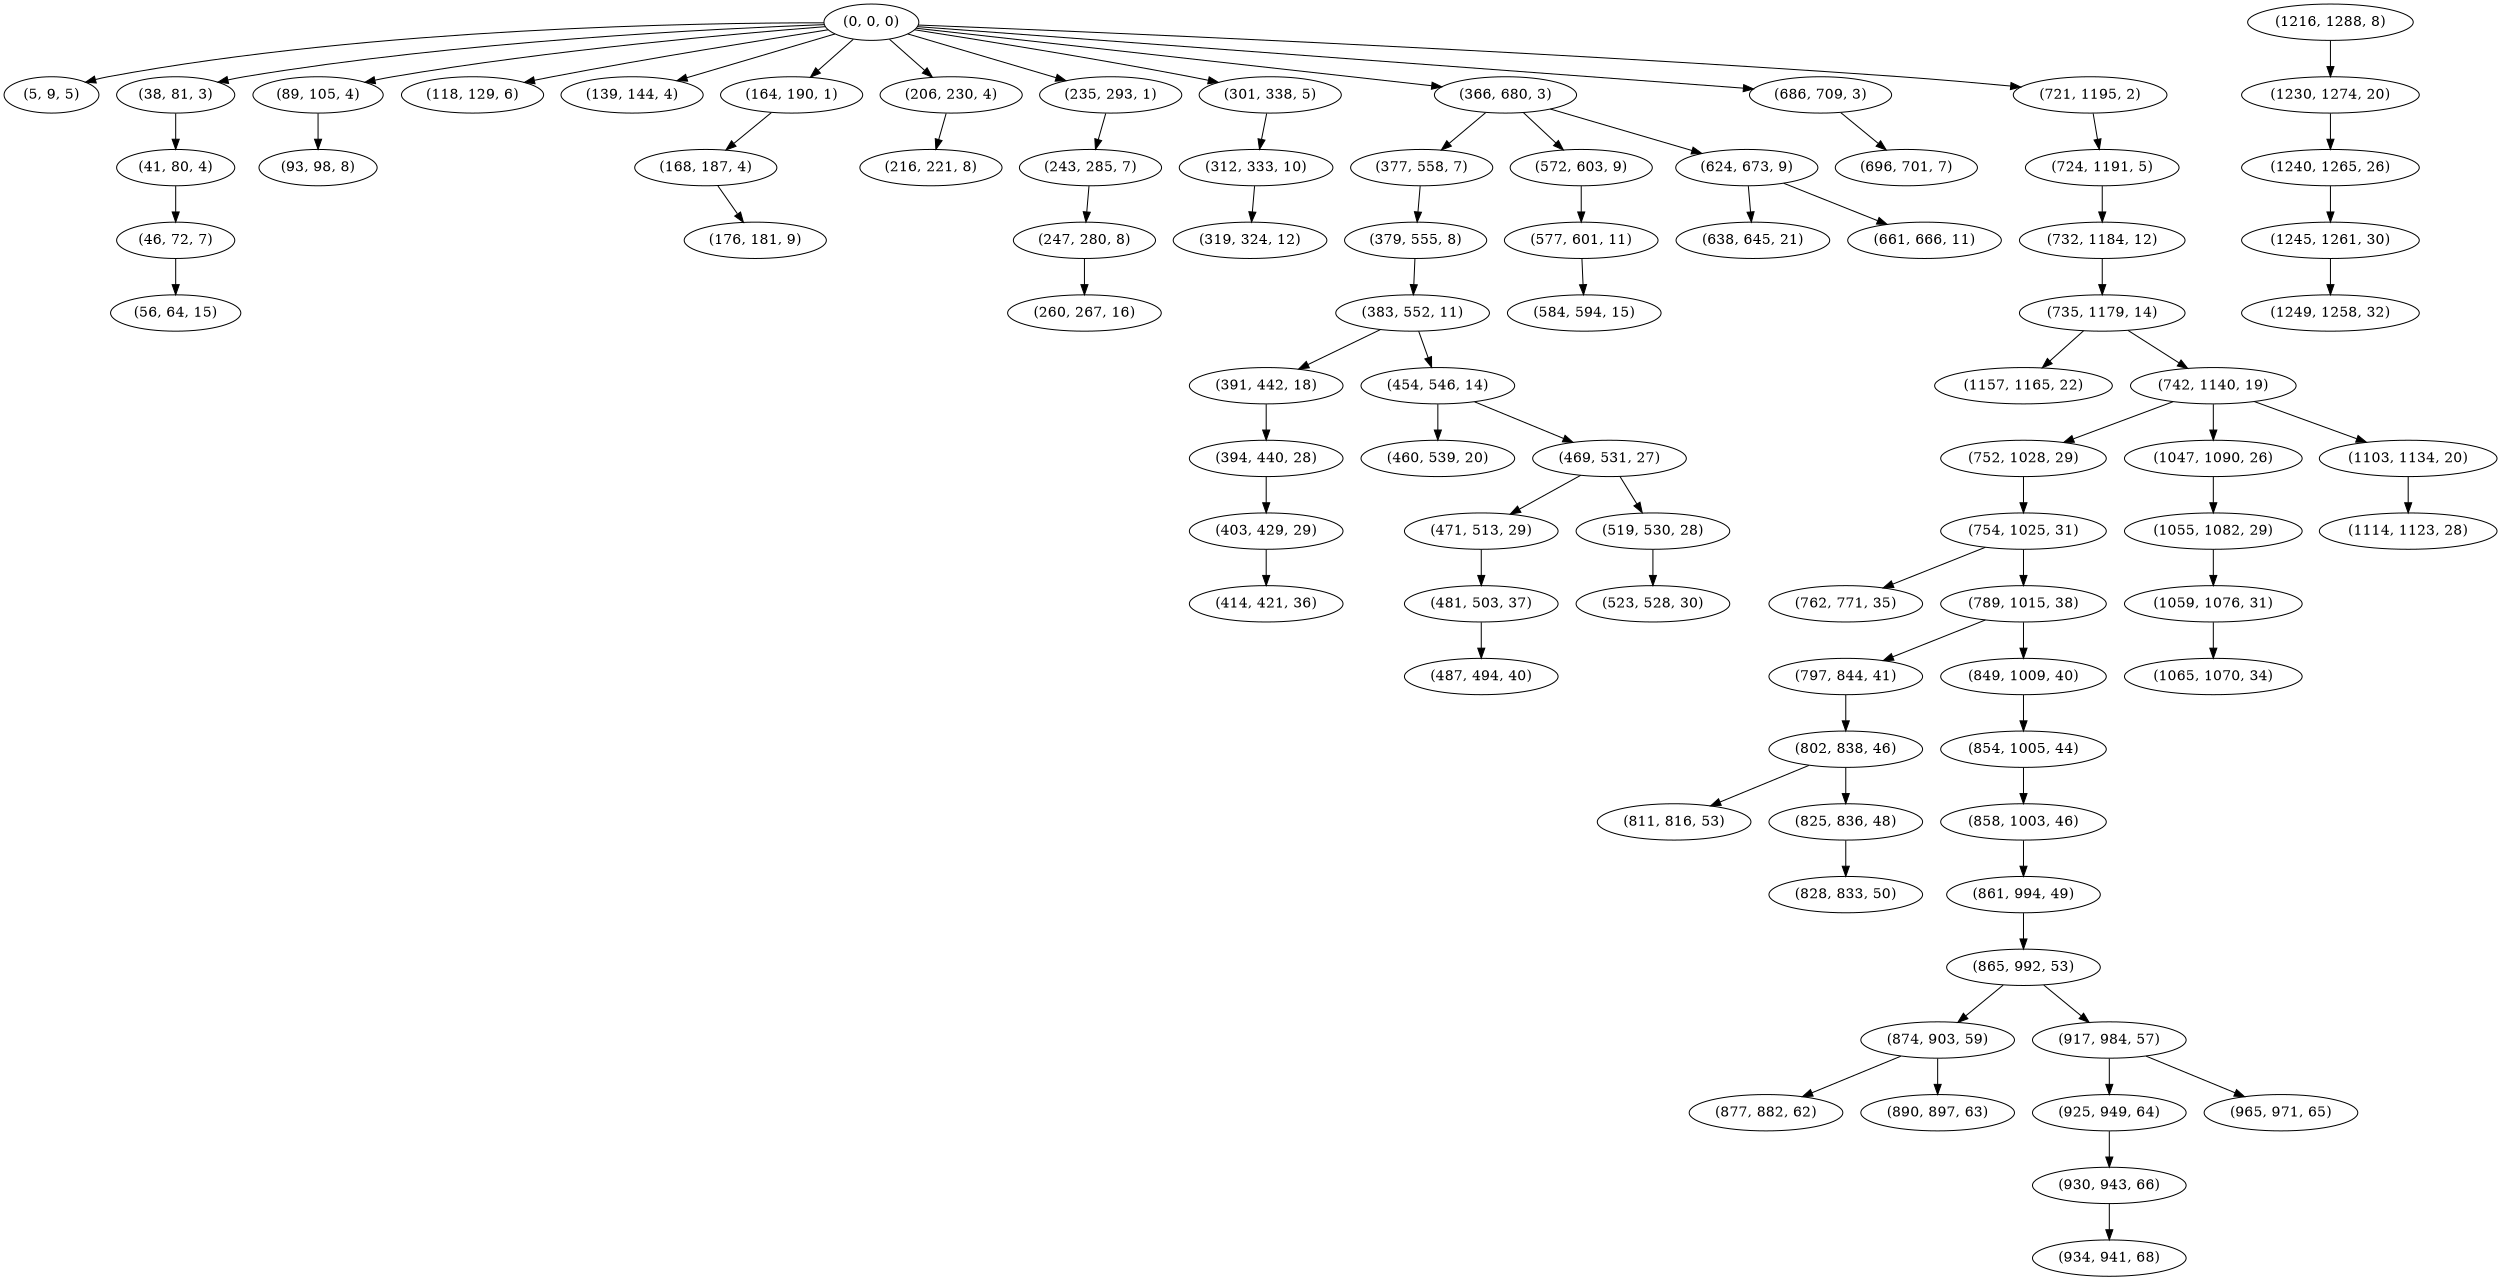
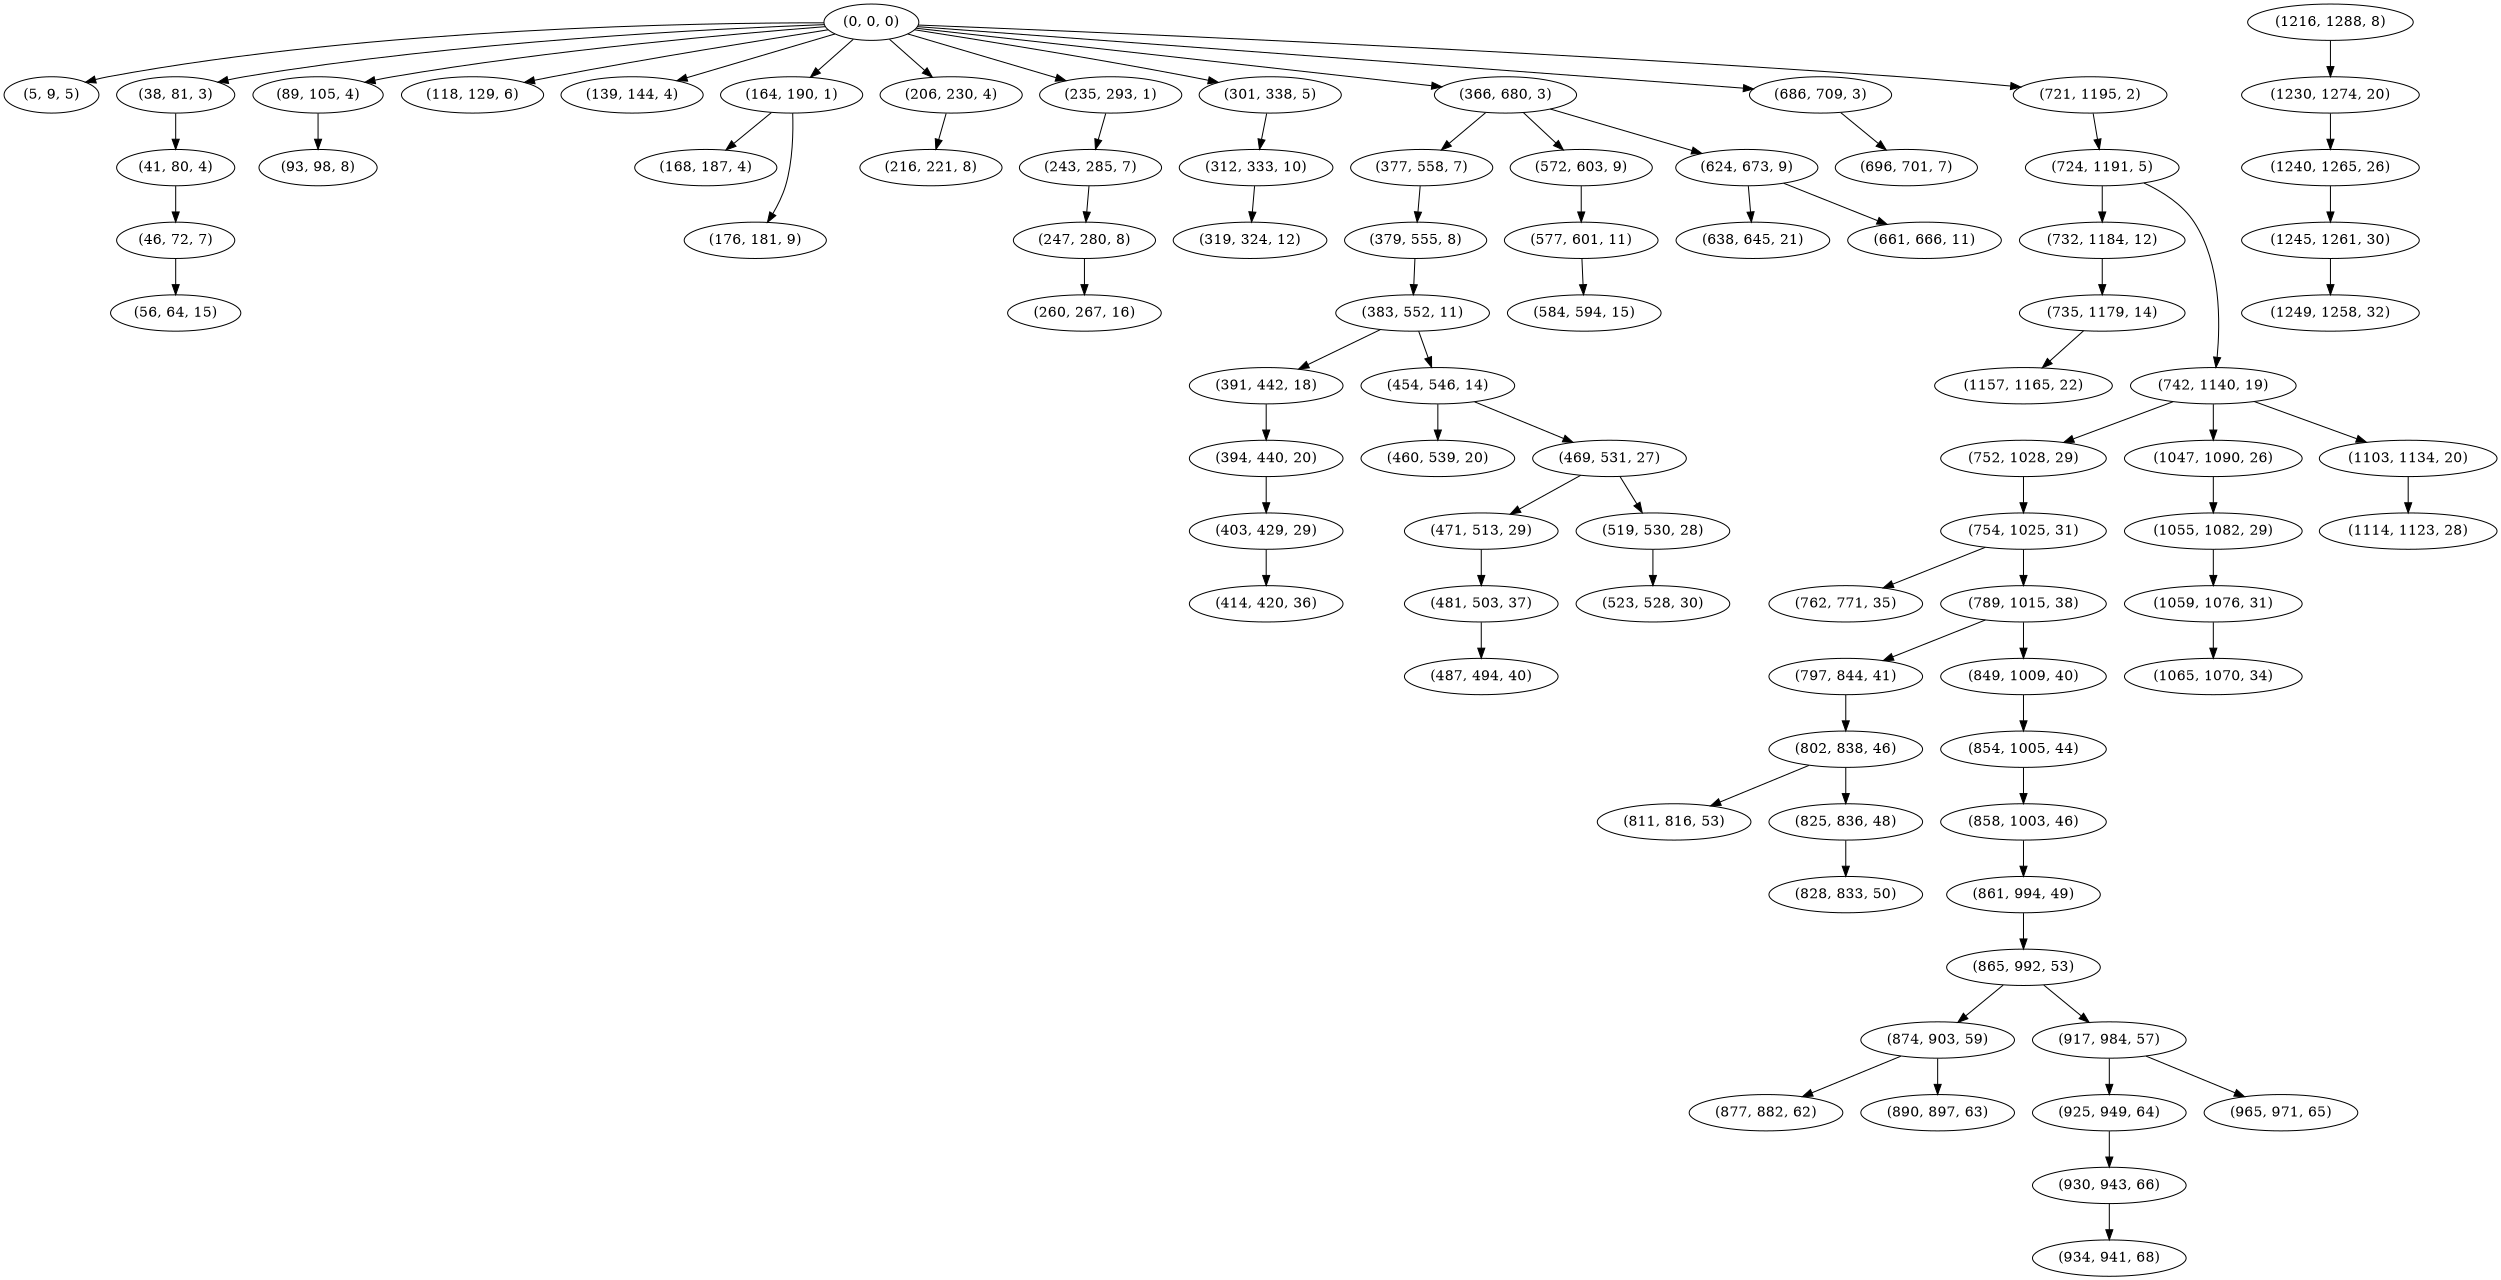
edge "(168, 187, 4)" -> "(176, 181, 9)": now "(164, 190, 1)" -> "(176, 181, 9)"
edge "(735, 1179, 14)" -> "(742, 1140, 19)": now "(724, 1191, 5)" -> "(742, 1140, 19)"
node "(394, 440, 28)": label "(394, 440, 28)" -> "(394, 440, 20)"
node "(414, 421, 36)": label "(414, 421, 36)" -> "(414, 420, 36)"
